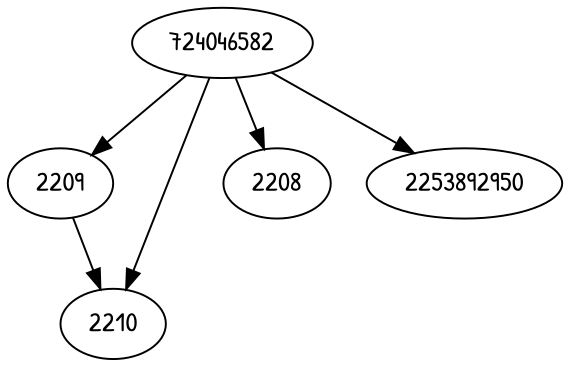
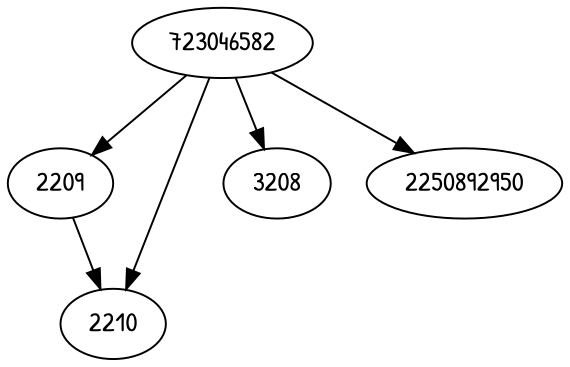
node "724046582": label "724046582" -> "723046582"
node "2208": label "2208" -> "3208"
node "2253892950": label "2253892950" -> "2250892950"
